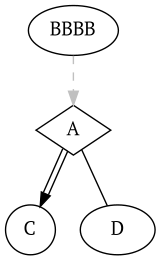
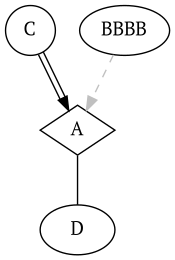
edge "A" -> "C": reversed
